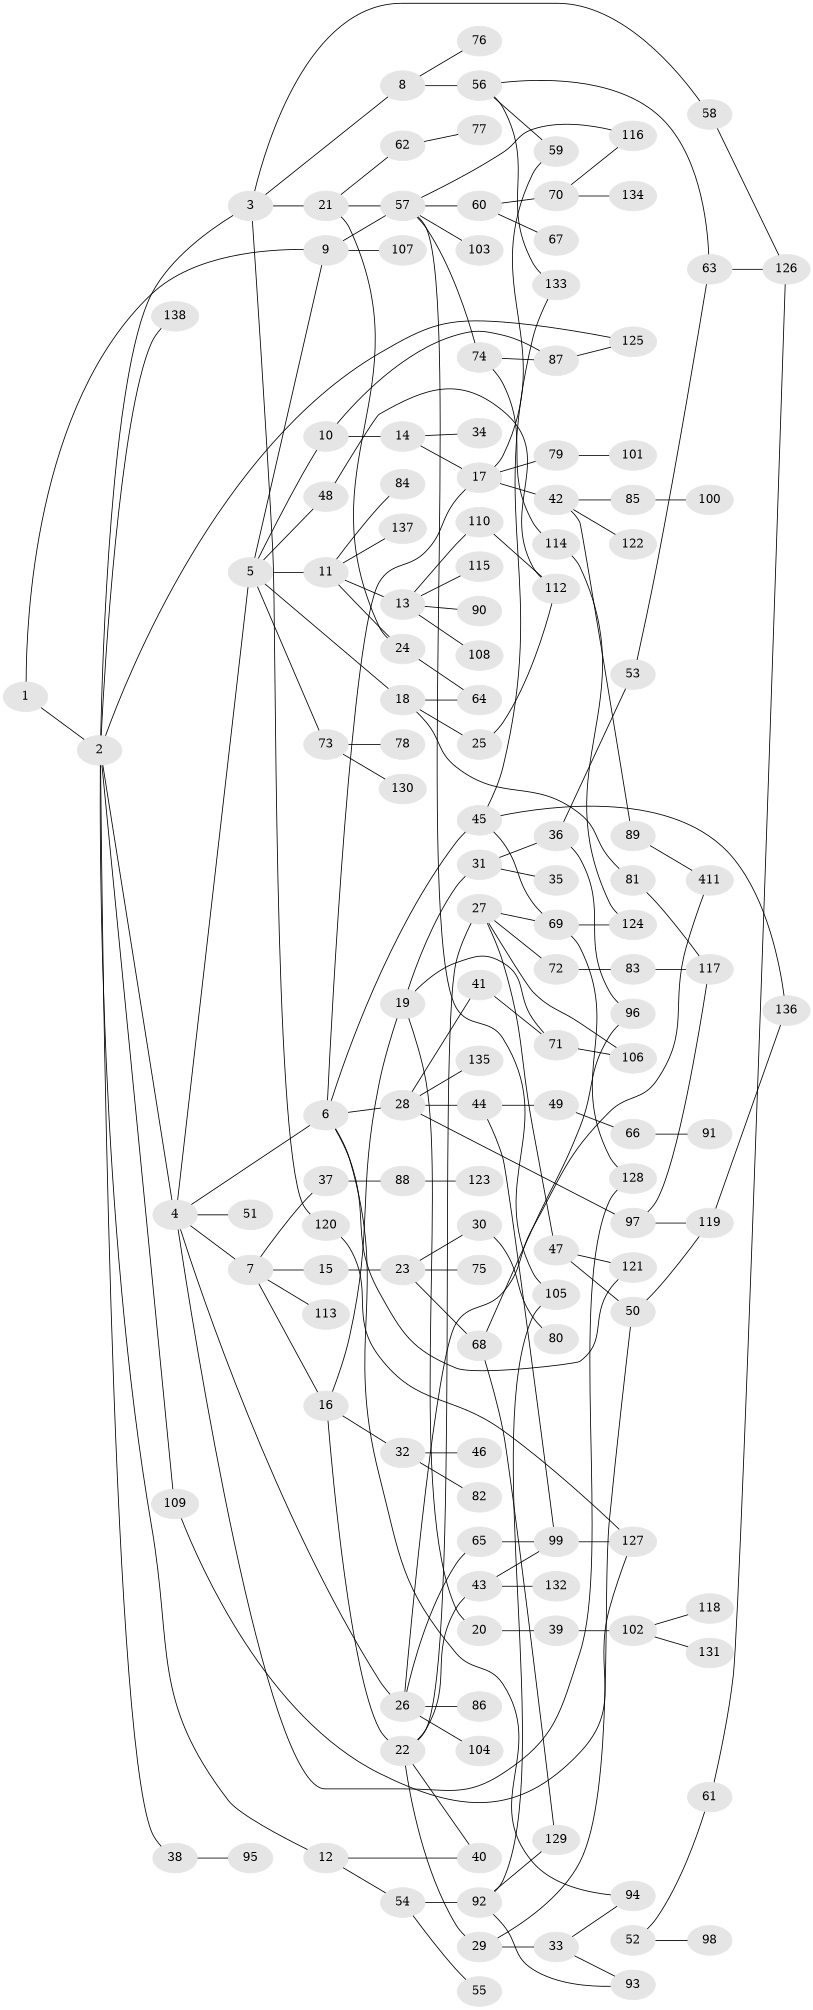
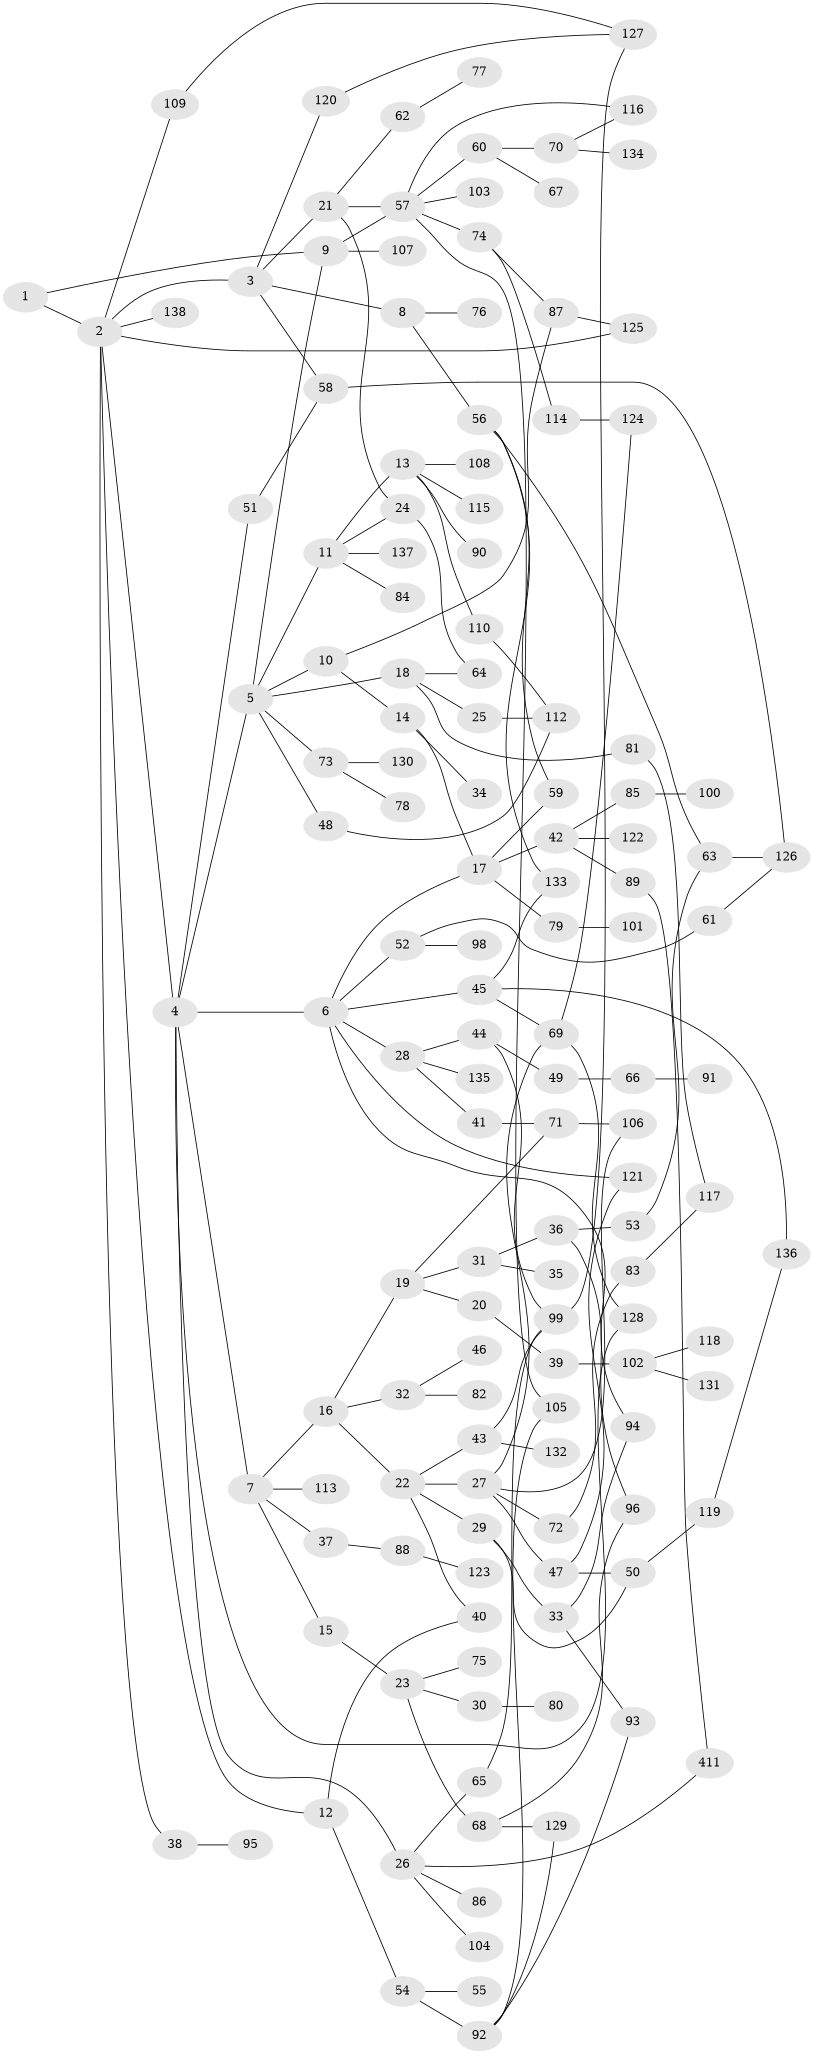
edge "58" -- "51": added
edge "52" -- "6": added
node "97": removed
